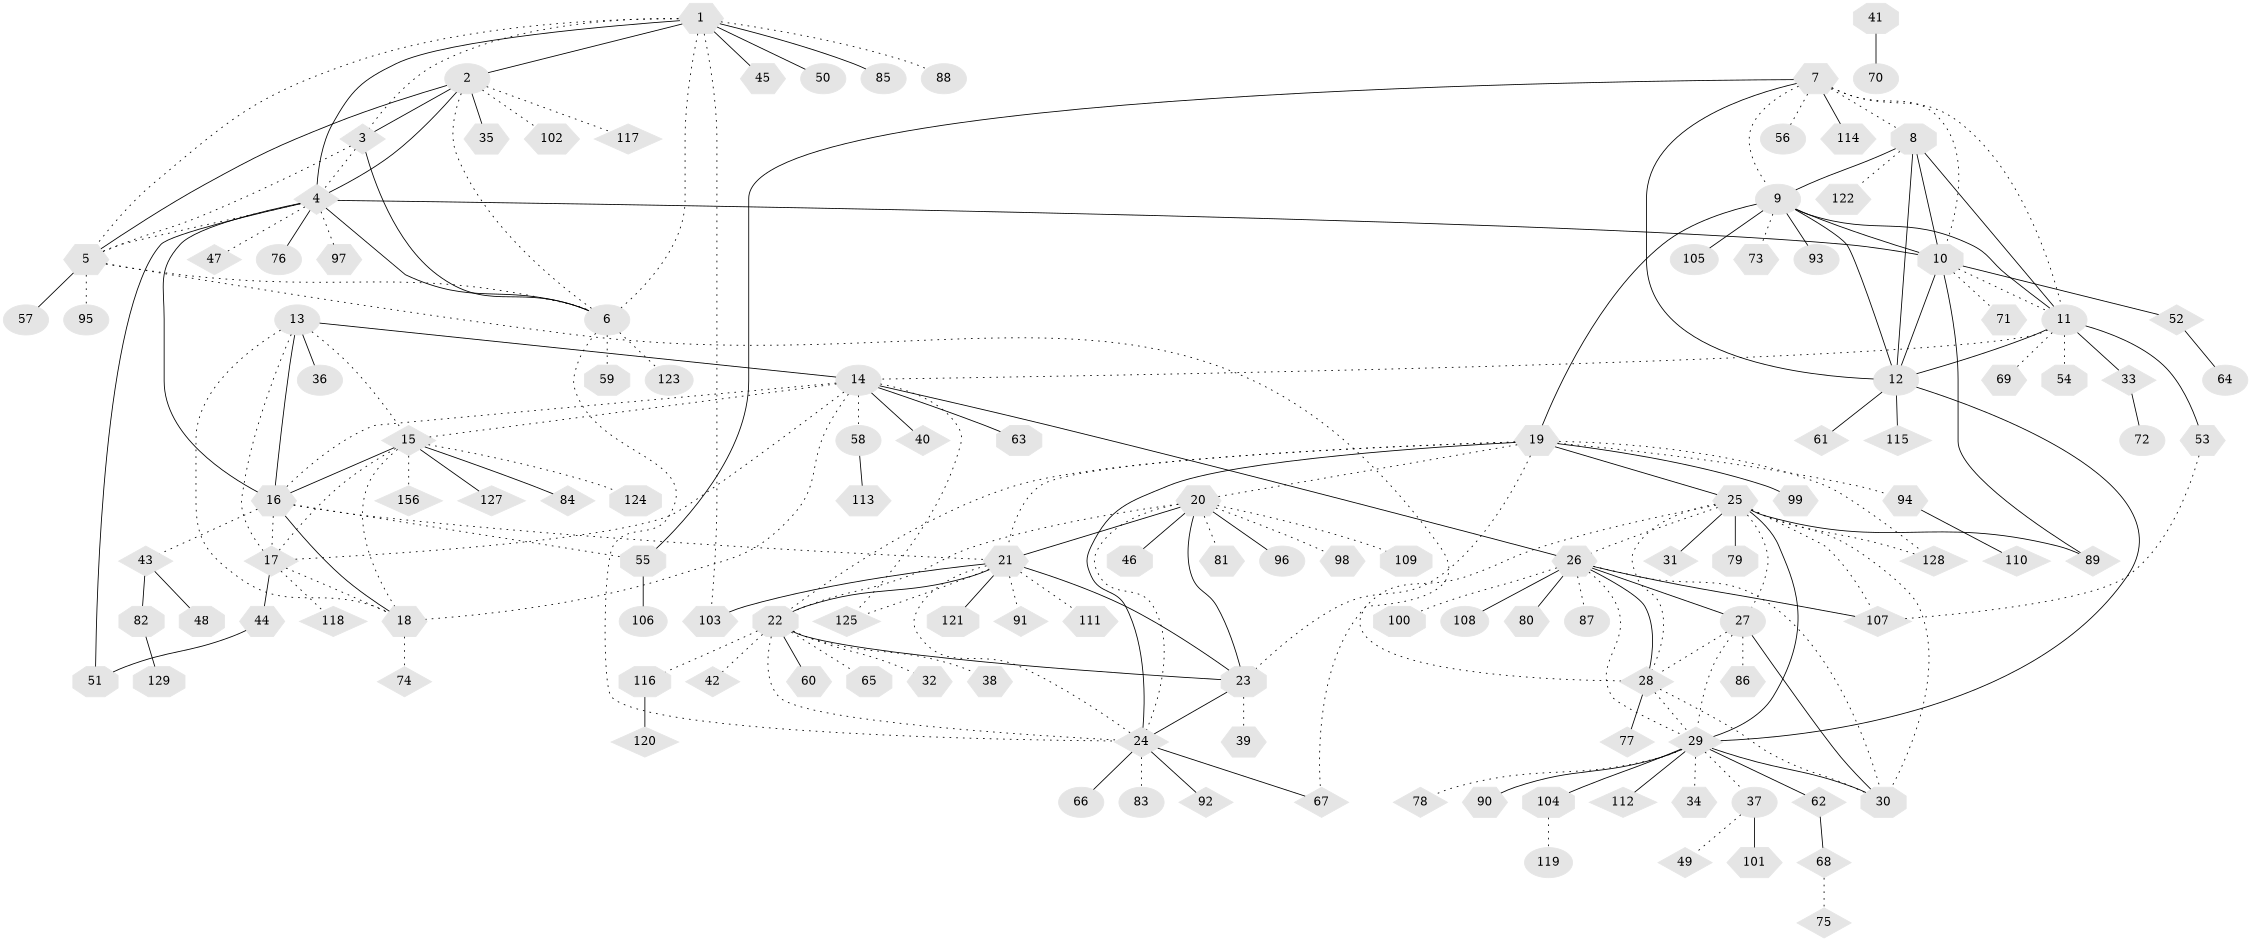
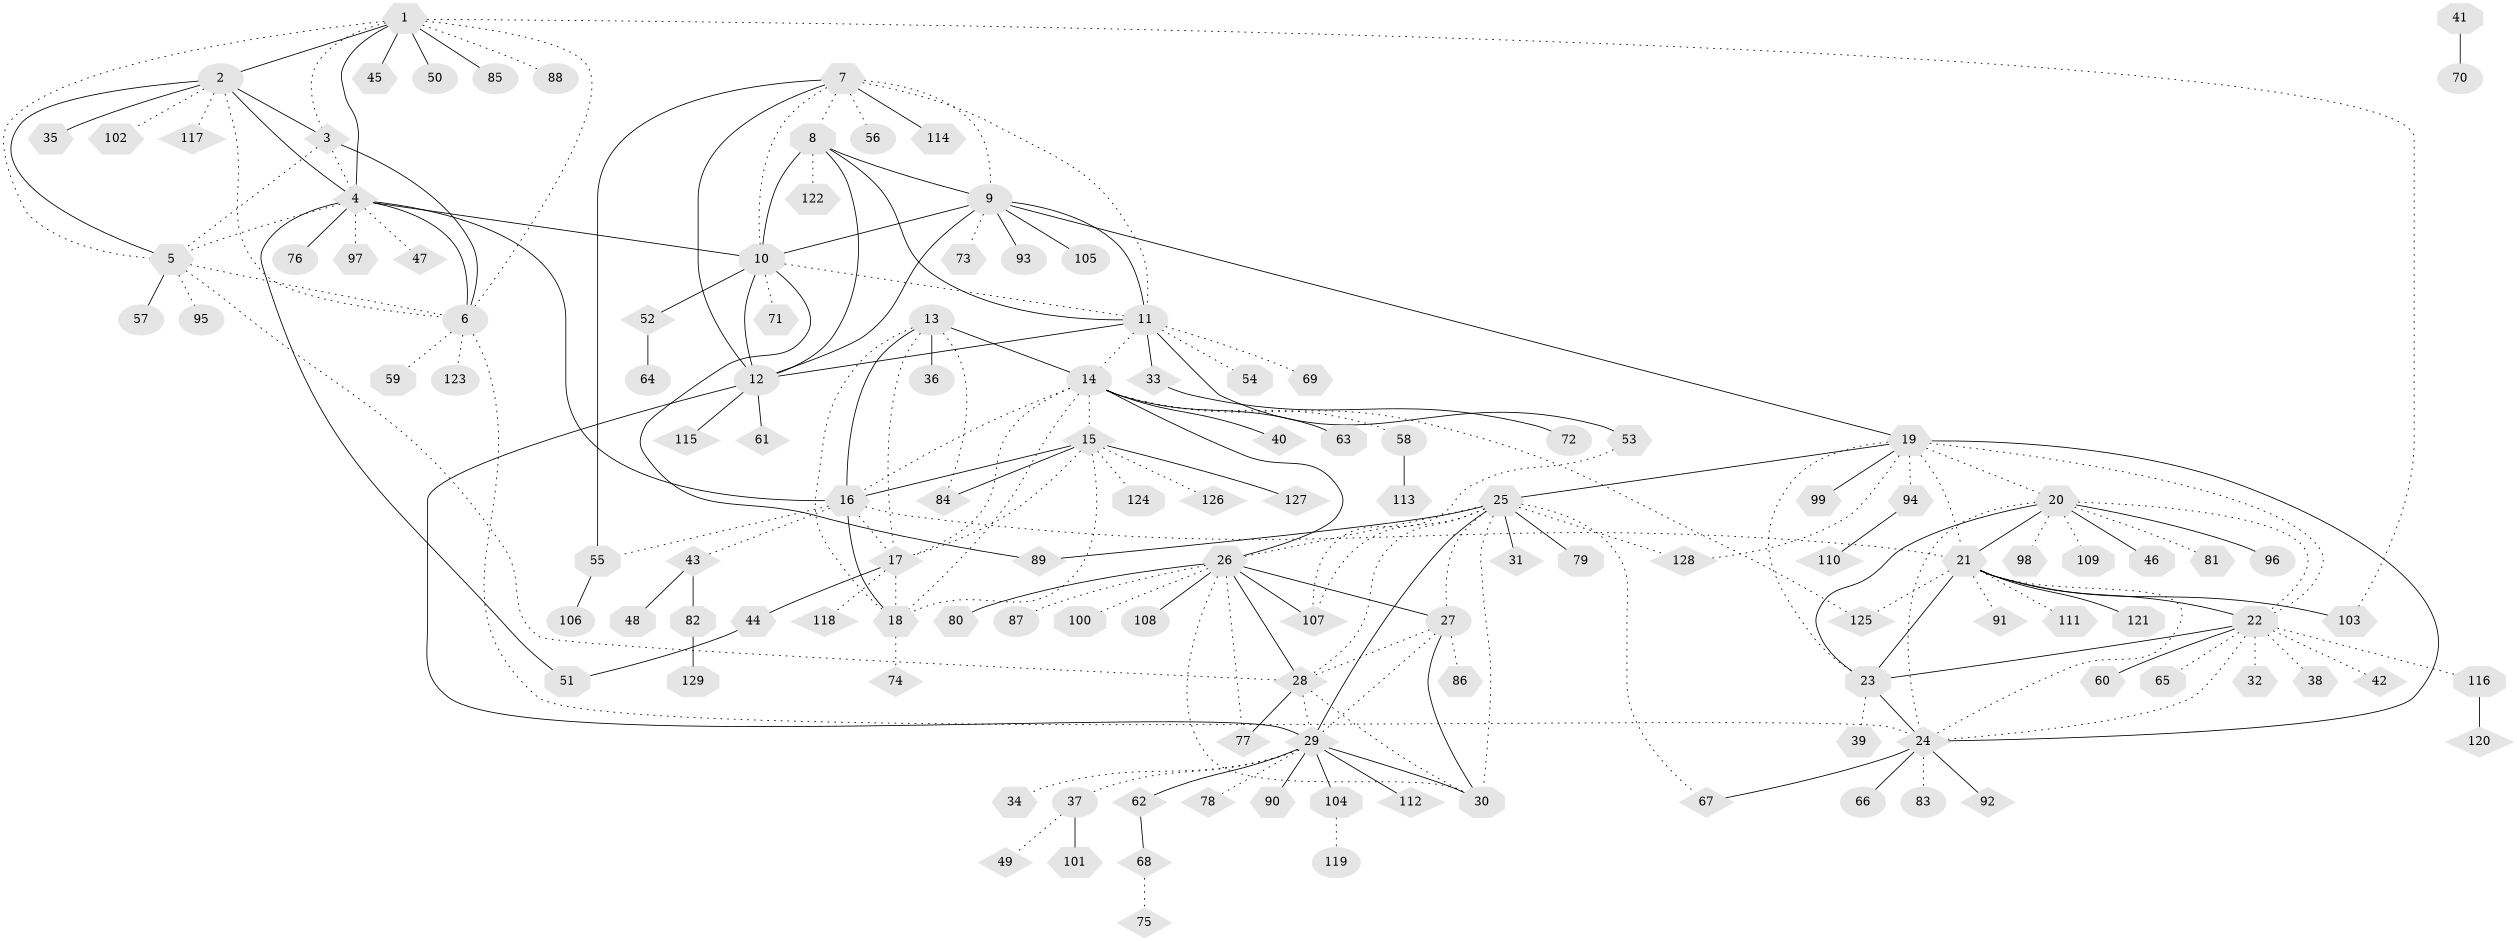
edge "13" -- "15": now "13" -- "84"
node "156": label "156" -> "126"
edge "26" -- "29": now "26" -- "77"
